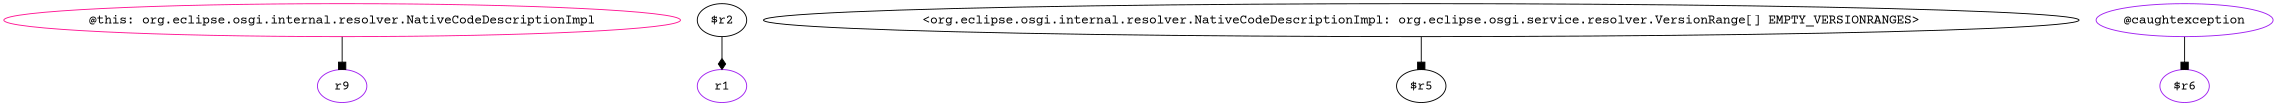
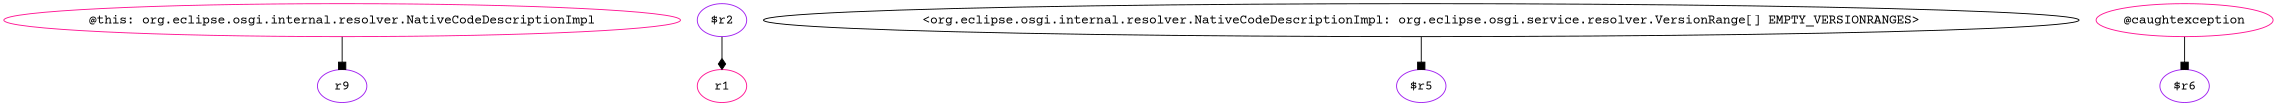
node "$r2": color black -> purple
node "@caughtexception": color purple -> deeppink
node "r1": color purple -> deeppink
node "$r5": color black -> purple
